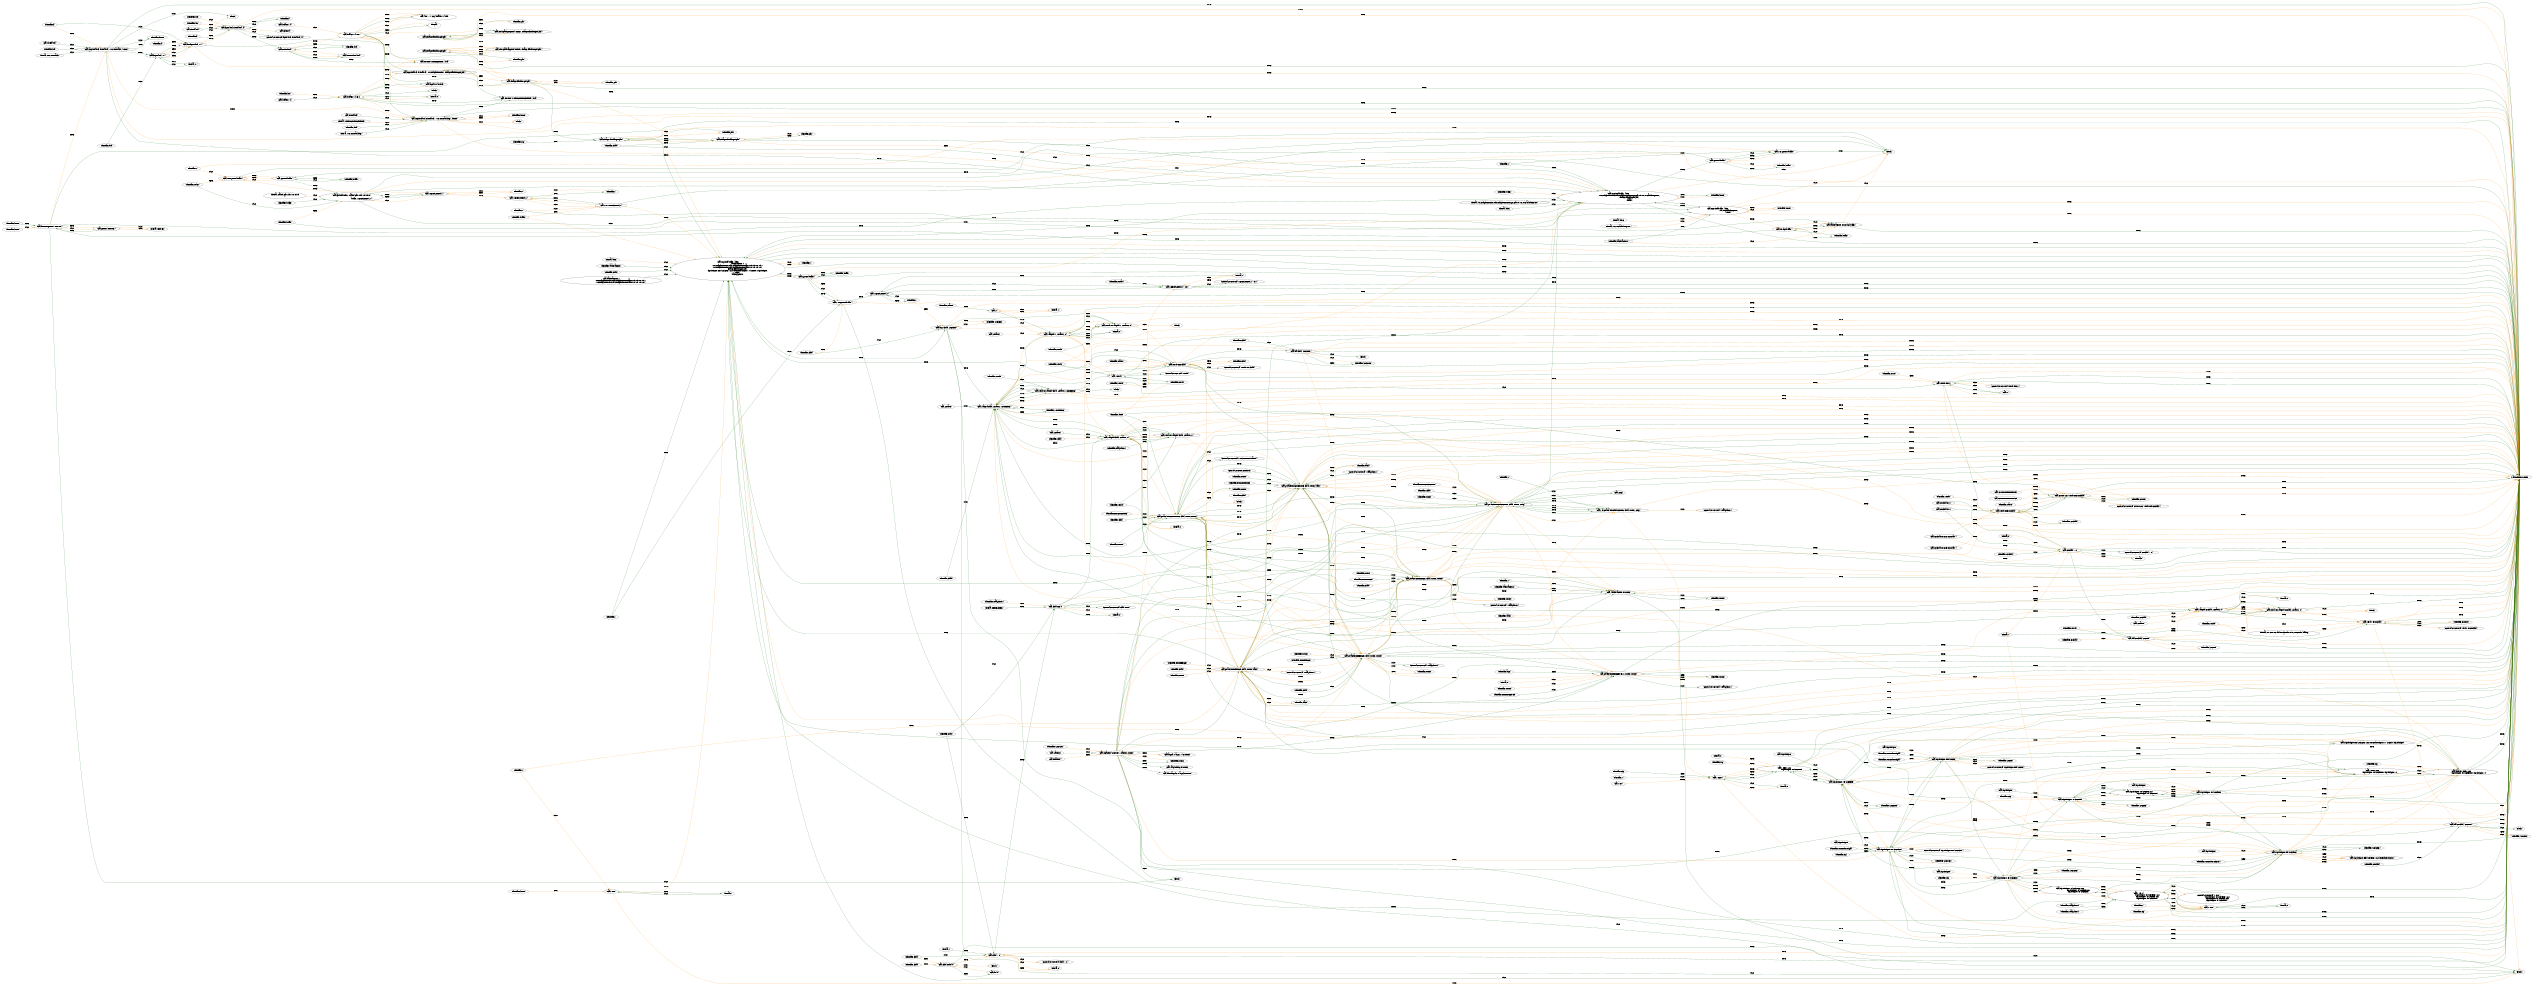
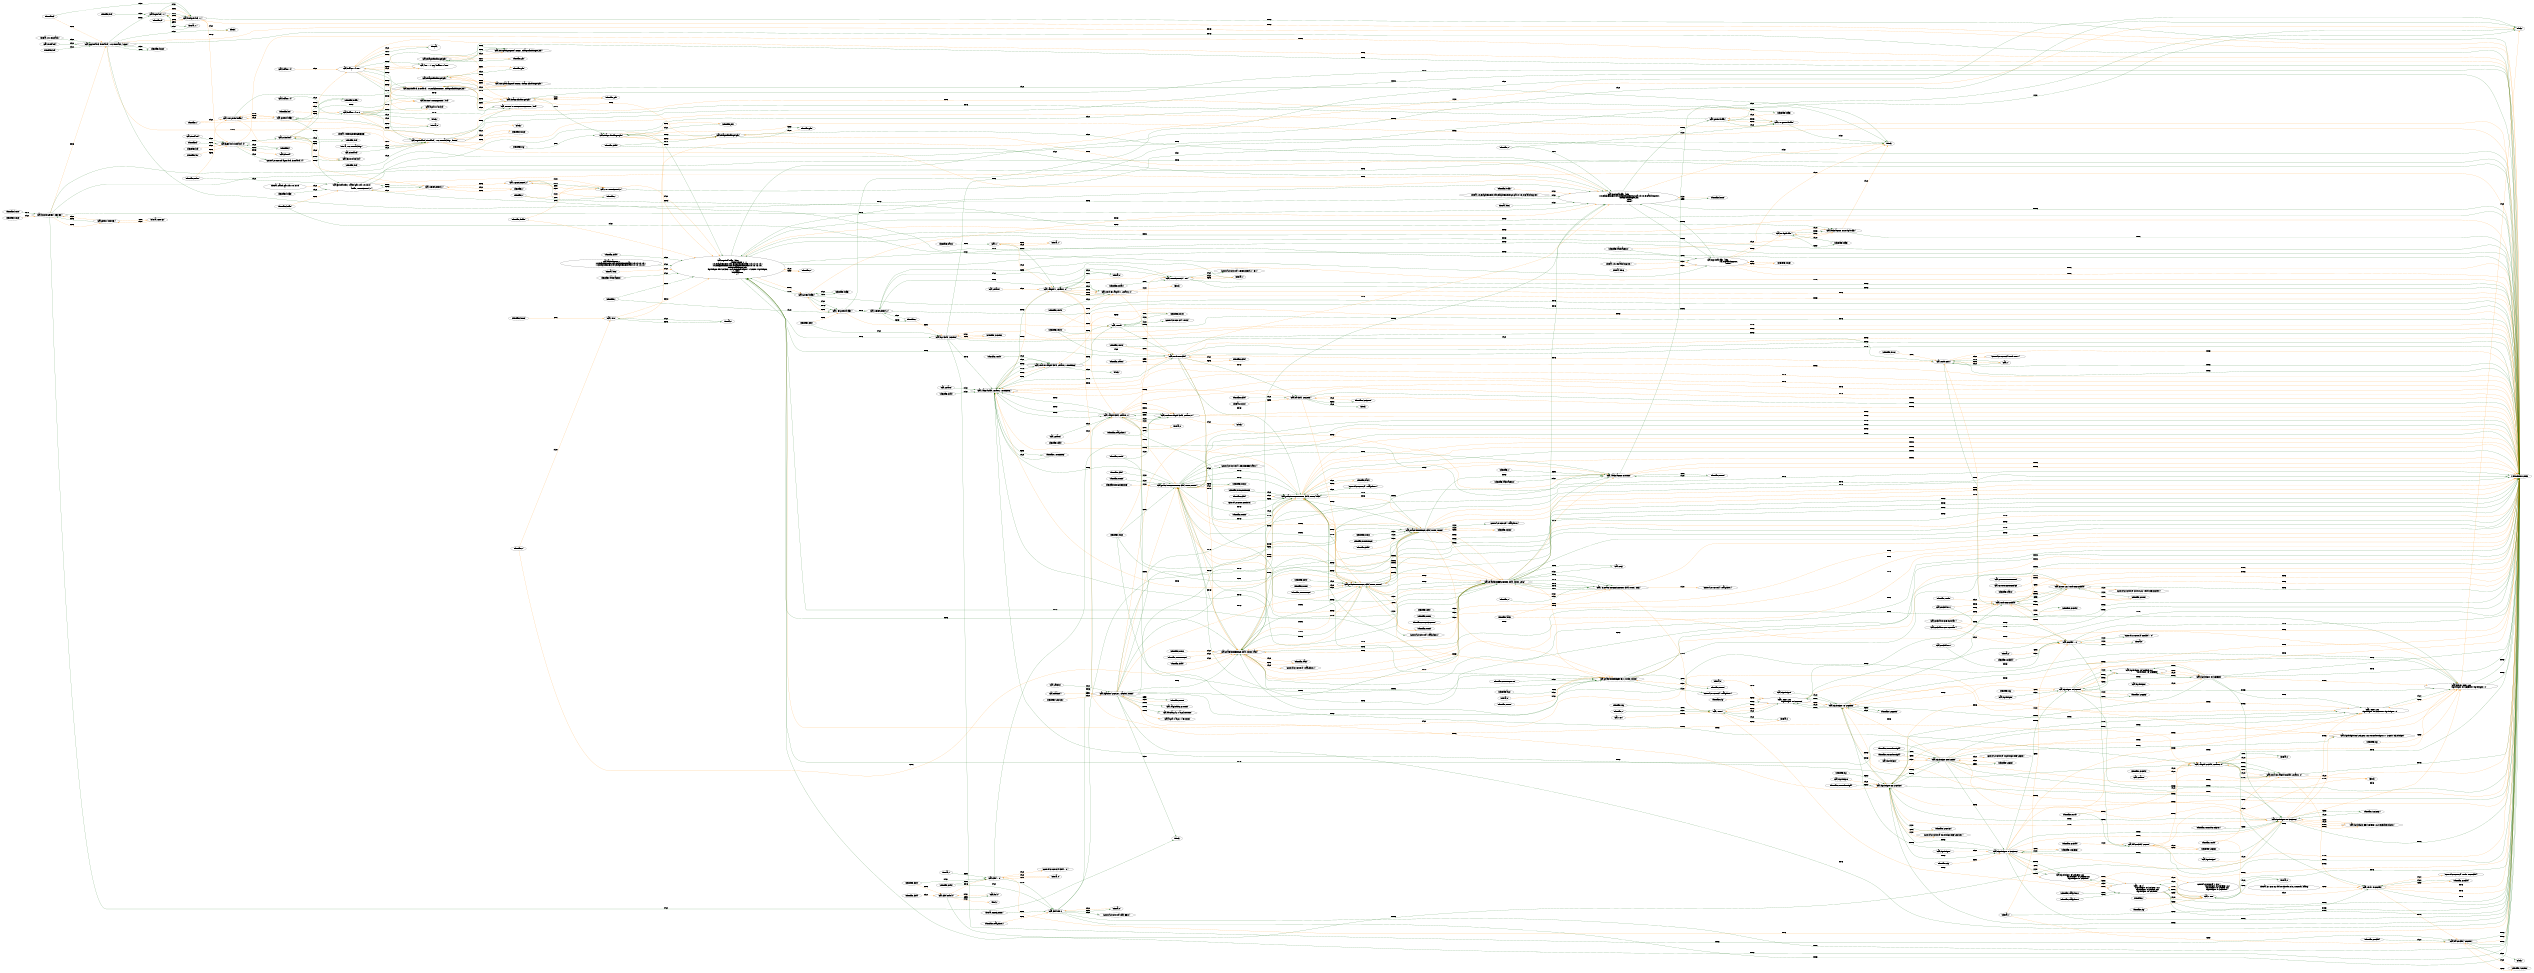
node "(ControlStructure,if (result == child))": removed
node "(Literal,200000)": added
edge "(Call,ptrace(PT_CONTINUE, child, NULL, back))" -> "(Call,waitpid(child, &status, WNOHANG))": label "AST: " -> "DDG: "
node "(Call,sig.si_signo != SIGFPE)": label "(Call,sig.si_signo != SIGFPE)" -> "(Call,sig.si_get != SIGFPE)"
